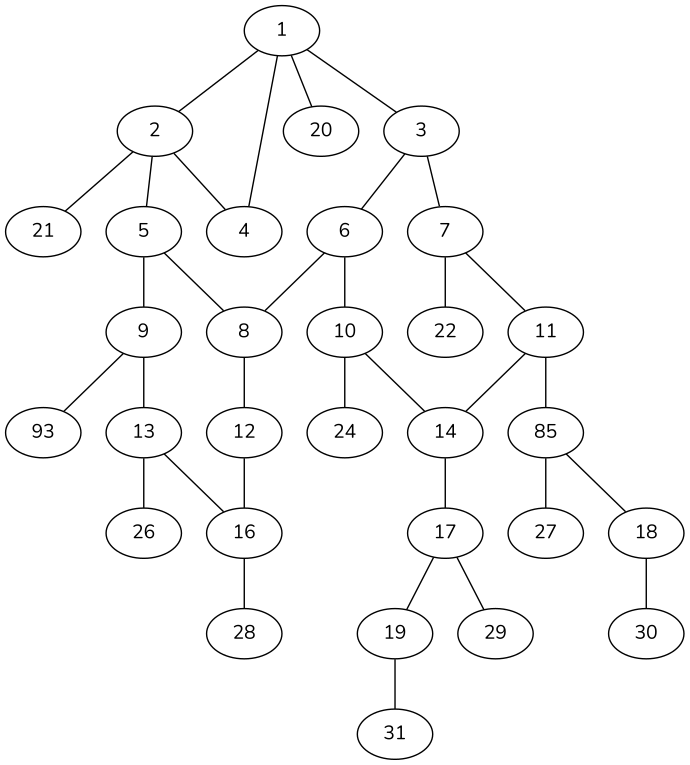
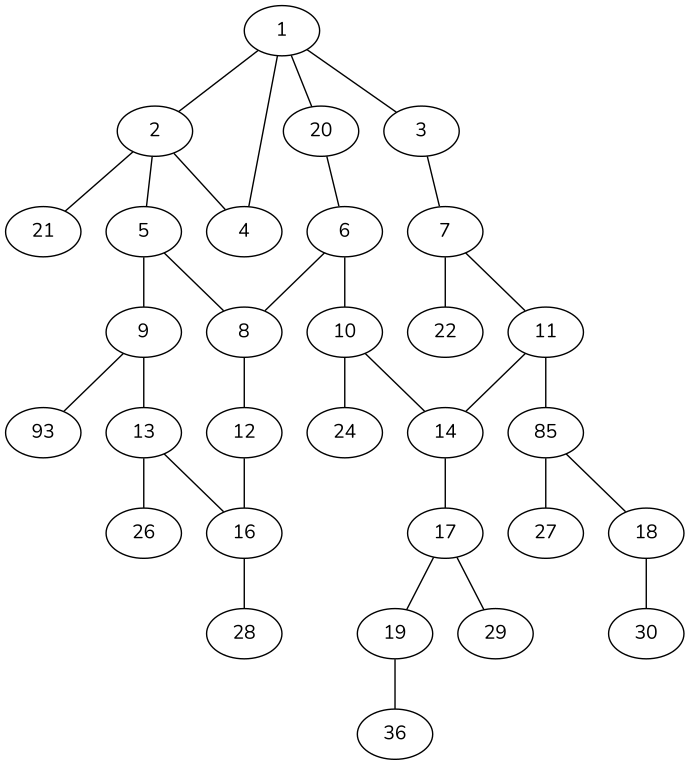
edge "3" -- "6": now "20" -- "6"
node "31": label "31" -> "36"
